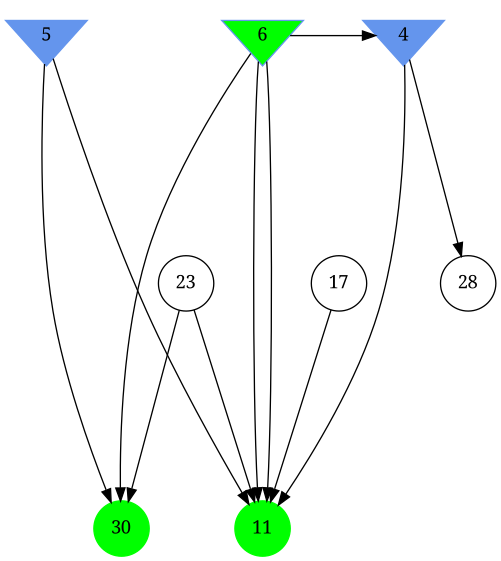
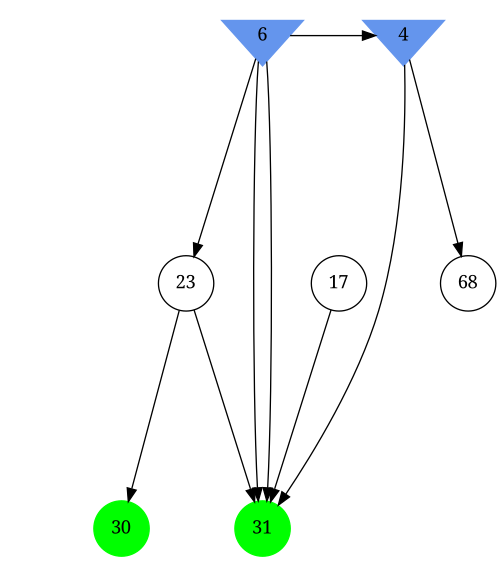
node "5": removed
node "6": fillcolor green -> cornflowerblue
edge "6" -> "30": now "6" -> "23"
node "28": label "28" -> "68"
node "11": label "11" -> "31"
